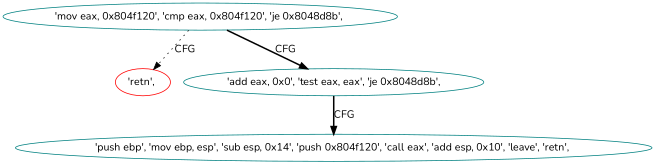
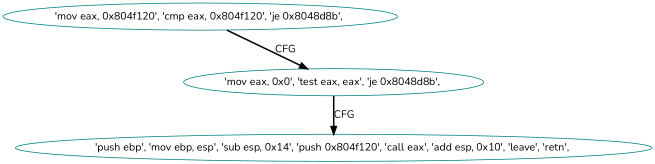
node "'retn',": removed
node "'add eax, 0x0', 'test eax, eax', 'je 0x8048d8b',": label "'add eax, 0x0', 'test eax, eax', 'je 0x8048d8b'," -> "'mov eax, 0x0', 'test eax, eax', 'je 0x8048d8b',"
